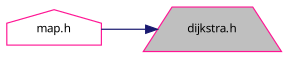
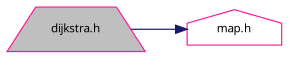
edge "map.h" -> "dijkstra.h": reversed
